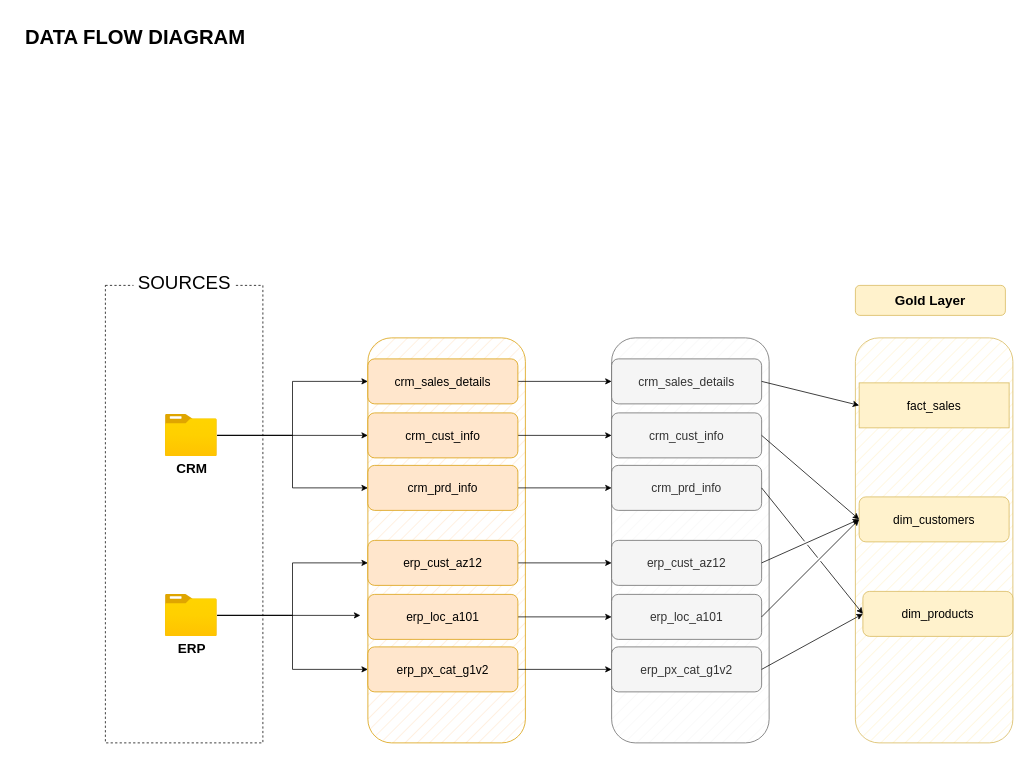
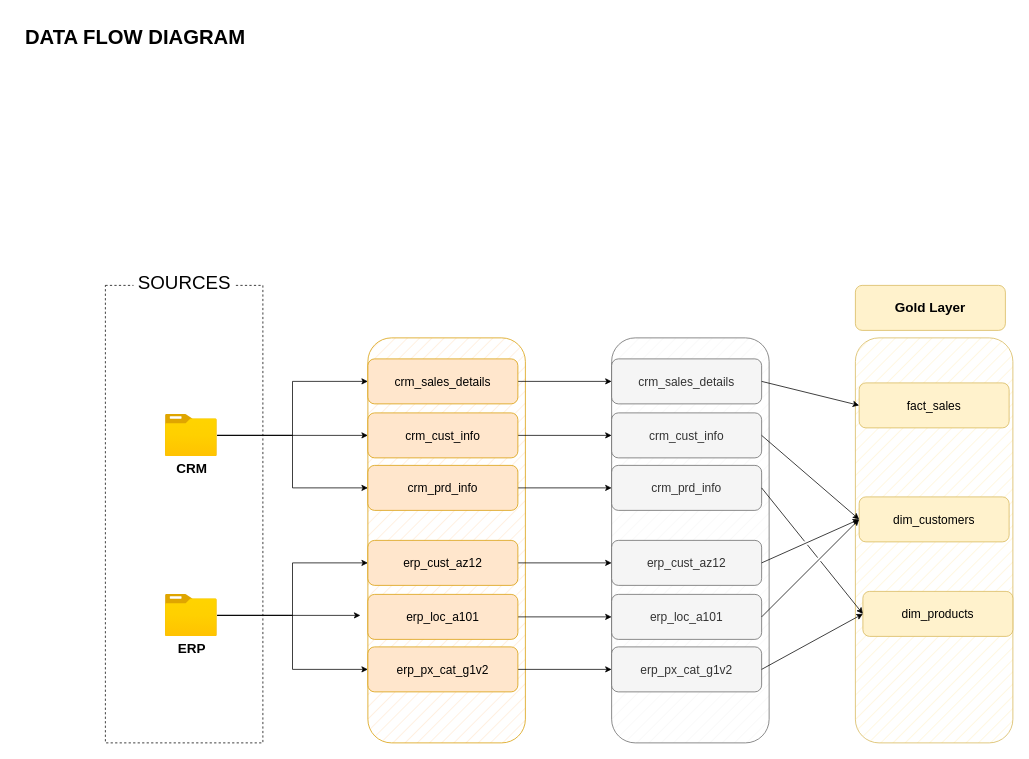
node "Gold Layer": size 150x30 -> 150x45
node "fact_sales": shape rectangle -> rounded rectangle
